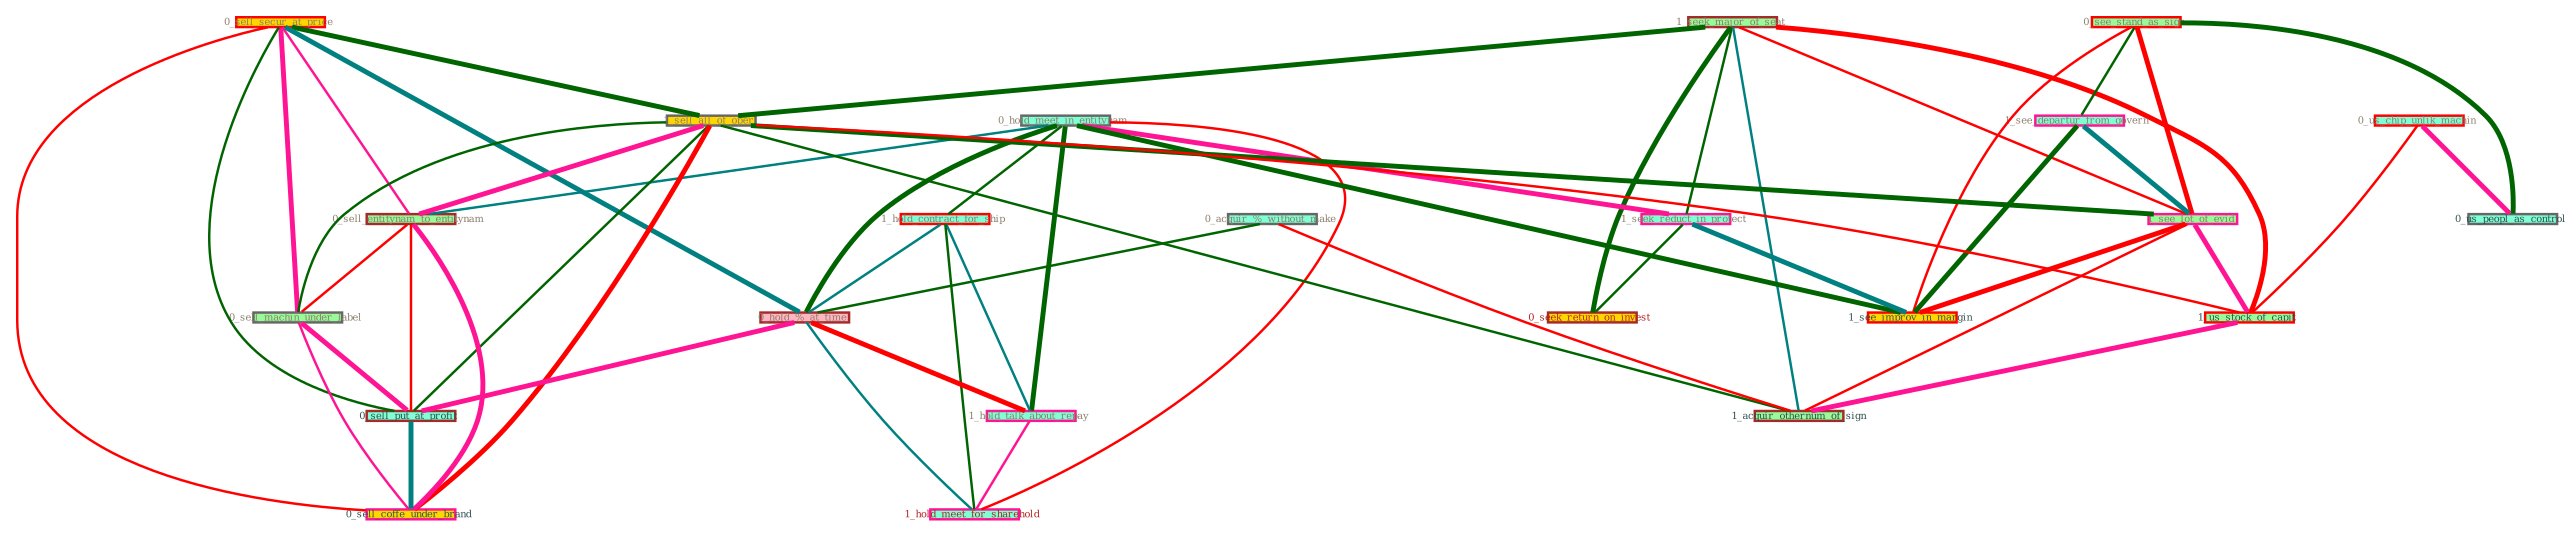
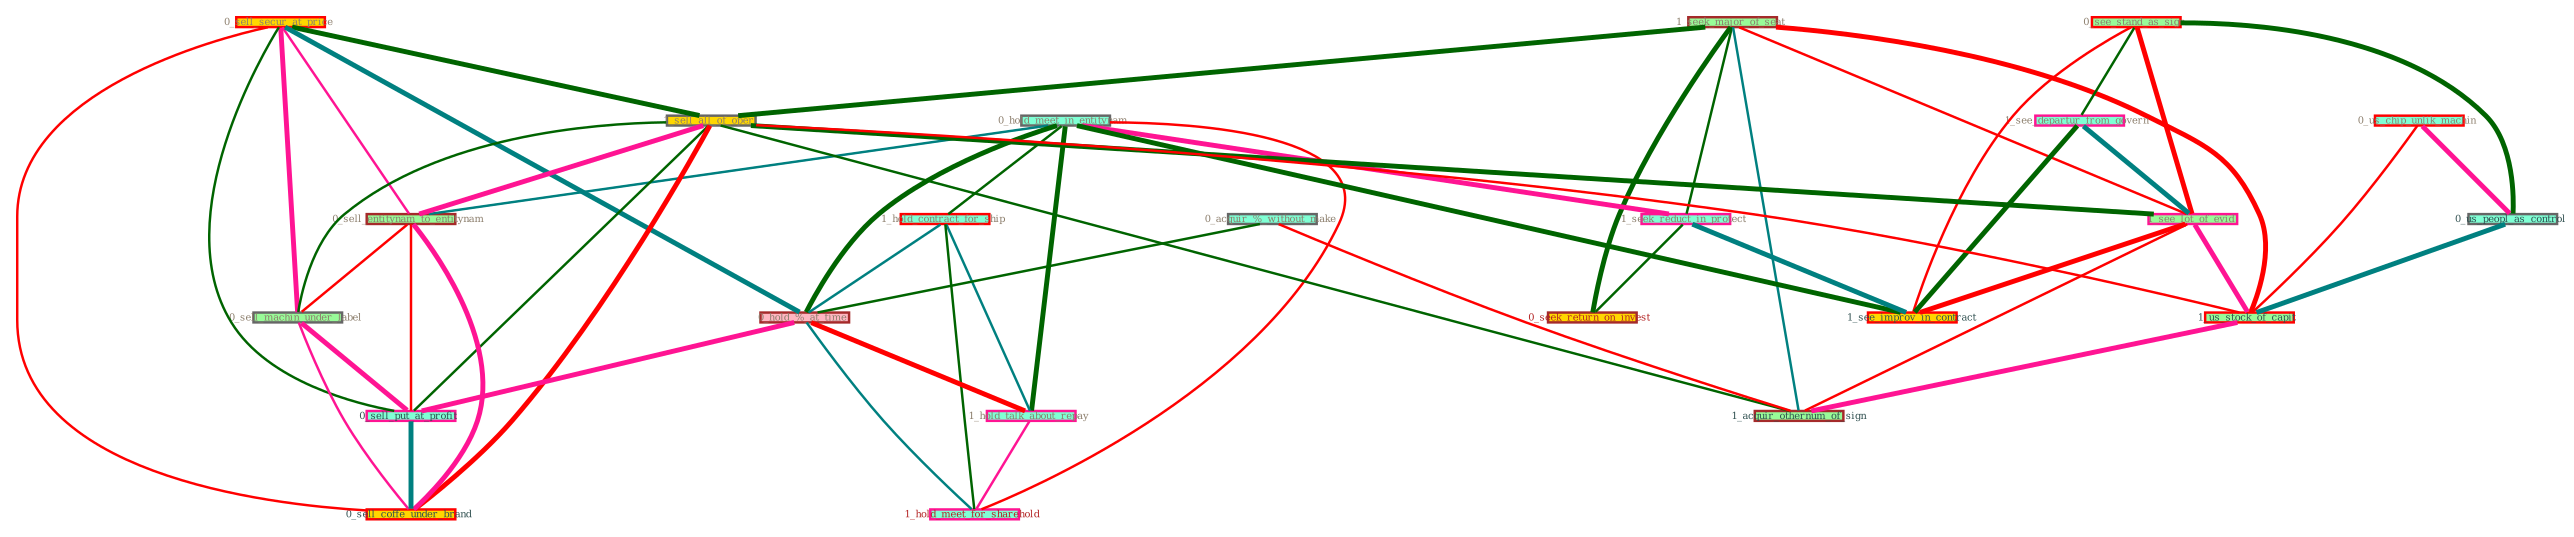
edge "0_us_peopl_as_control" -- "1_us_stock_of_capit": added
node "1_see_improv_in_margin": label "1_see_improv_in_margin" -> "1_see_improv_in_contract"
node "0_sell_put_at_profit": color brown -> deeppink
node "0_sell_coffe_under_brand": color deeppink -> red
